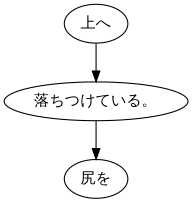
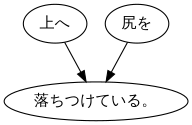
edge "落ちつけている。" -> "尻を": reversed
